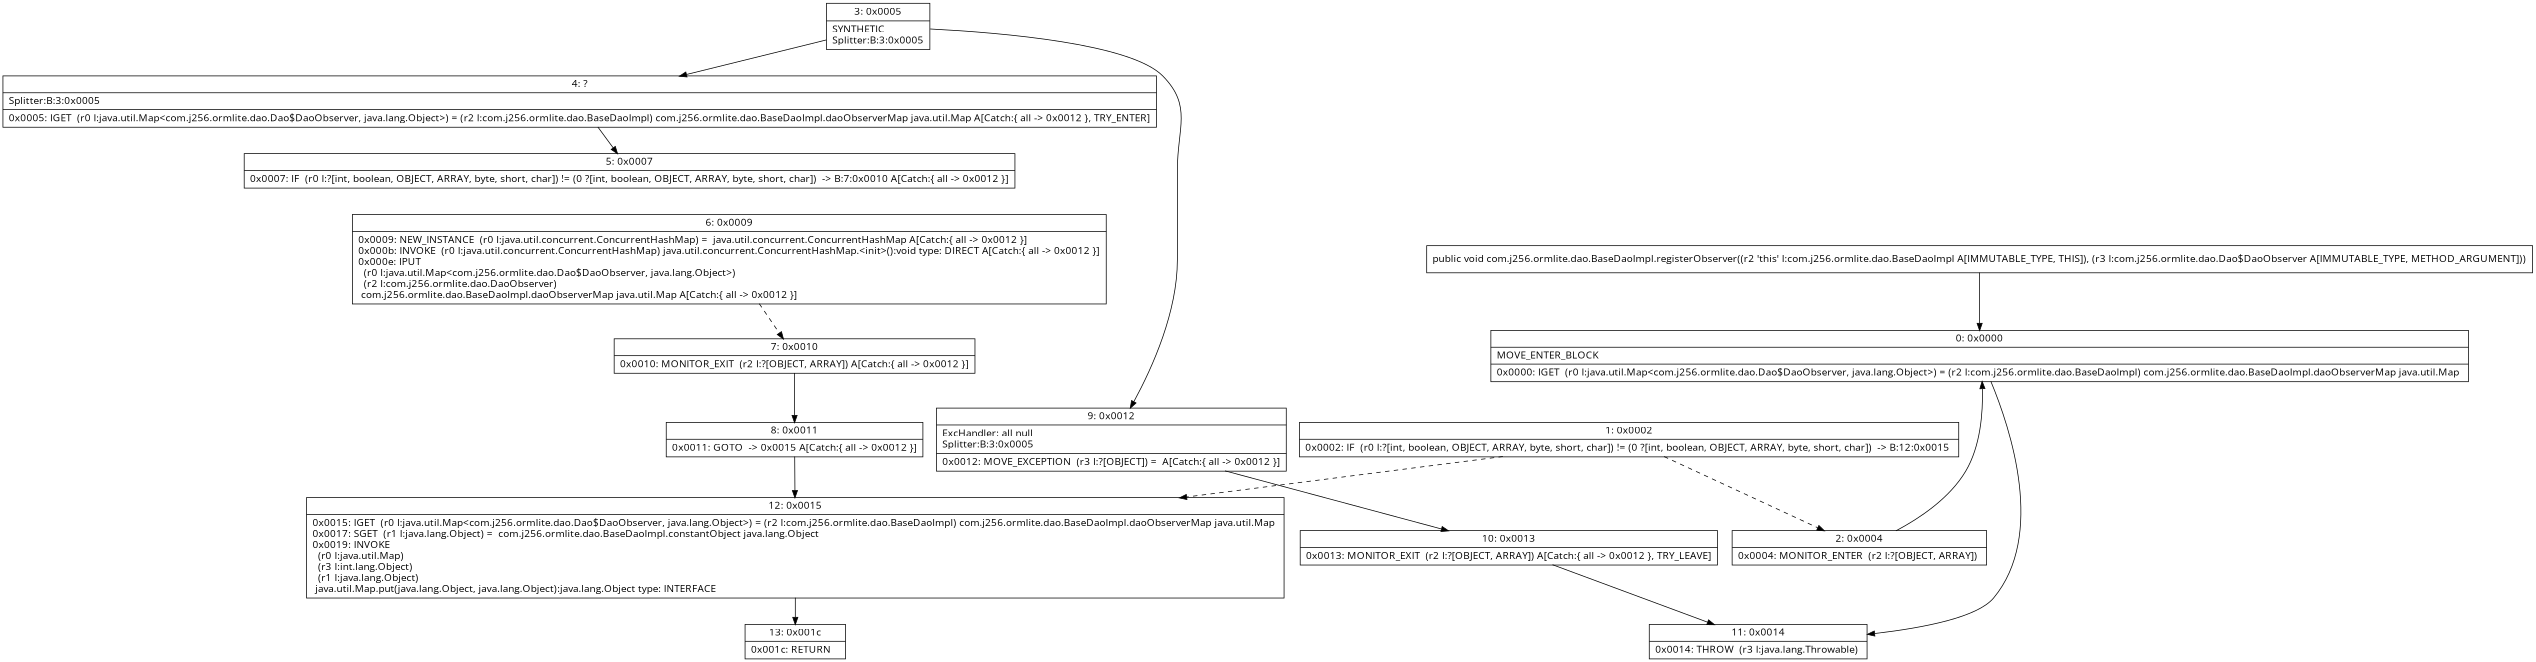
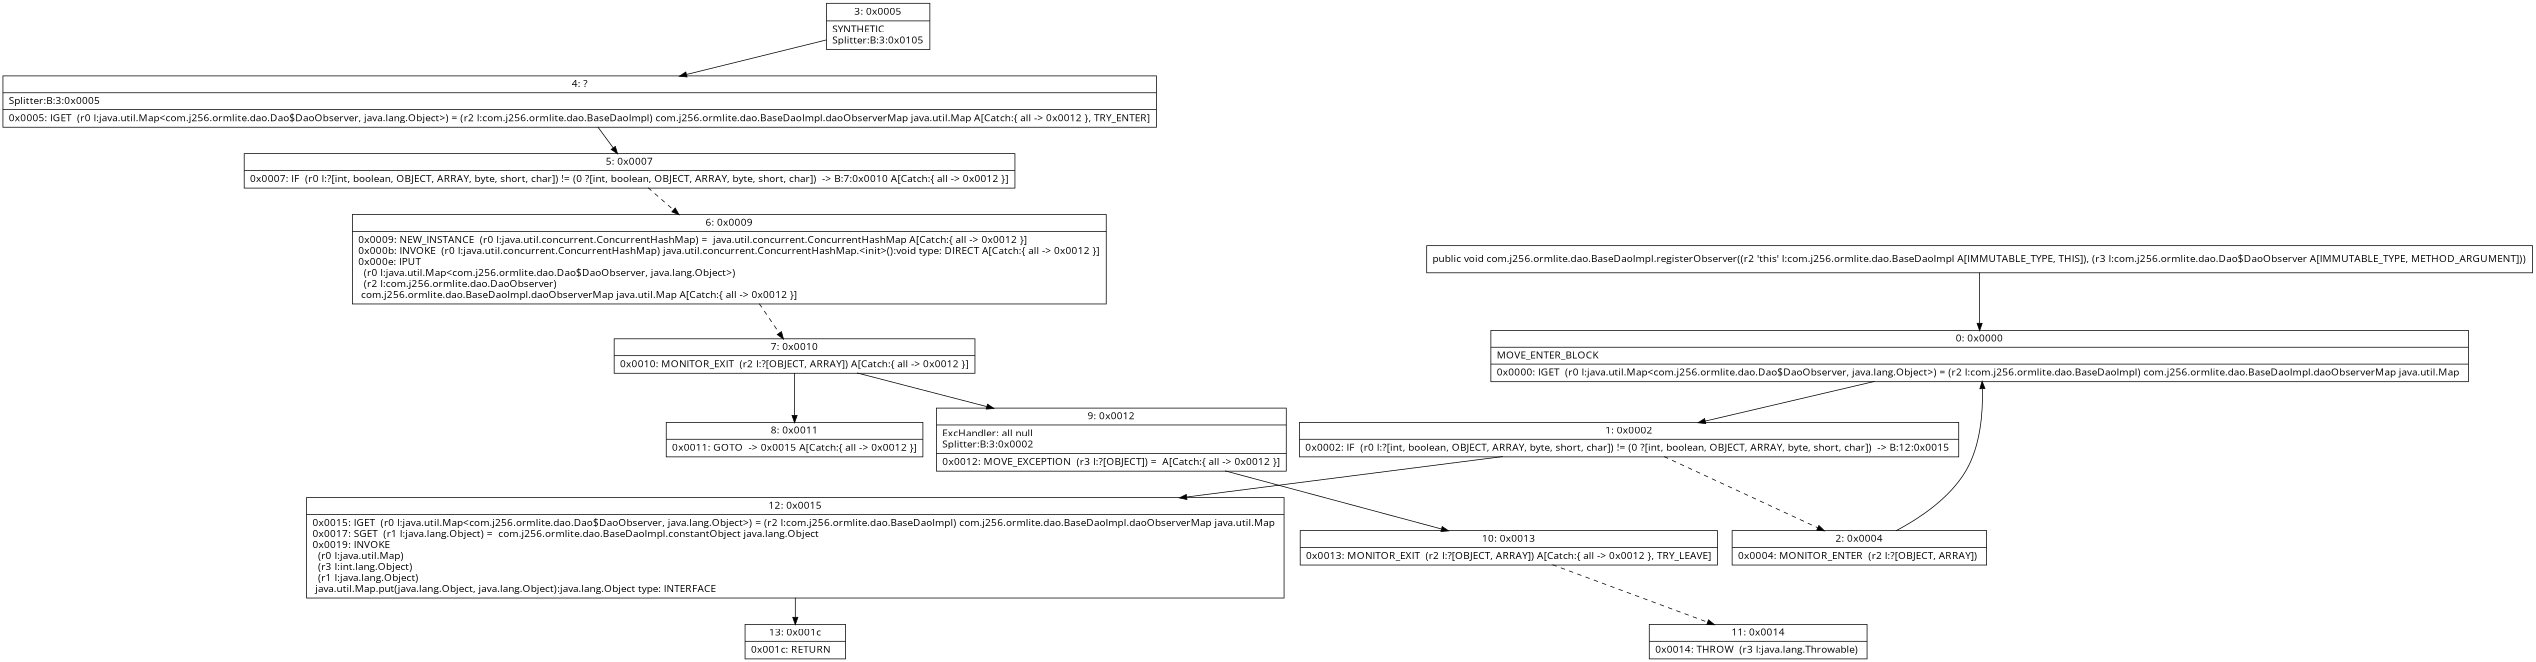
node "3: 0x0005": text "Splitter:B:3:0x0005" -> "Splitter:B:3:0x0105"
edge "3: 0x0005" -> "9: 0x0012": now "7: 0x0010" -> "9: 0x0012"
edge "5: 0x0007" -> "6: 0x0009": added
node "9: 0x0012": text "Splitter:B:3:0x0005" -> "Splitter:B:3:0x0002"
edge "8: 0x0011" -> "12: 0x0015": removed
edge "1: 0x0002" -> "12: 0x0015": style dashed -> solid
edge "0: 0x0000" -> "11: 0x0014": now "0: 0x0000" -> "1: 0x0002"
edge "10: 0x0013" -> "11: 0x0014": style solid -> dashed
